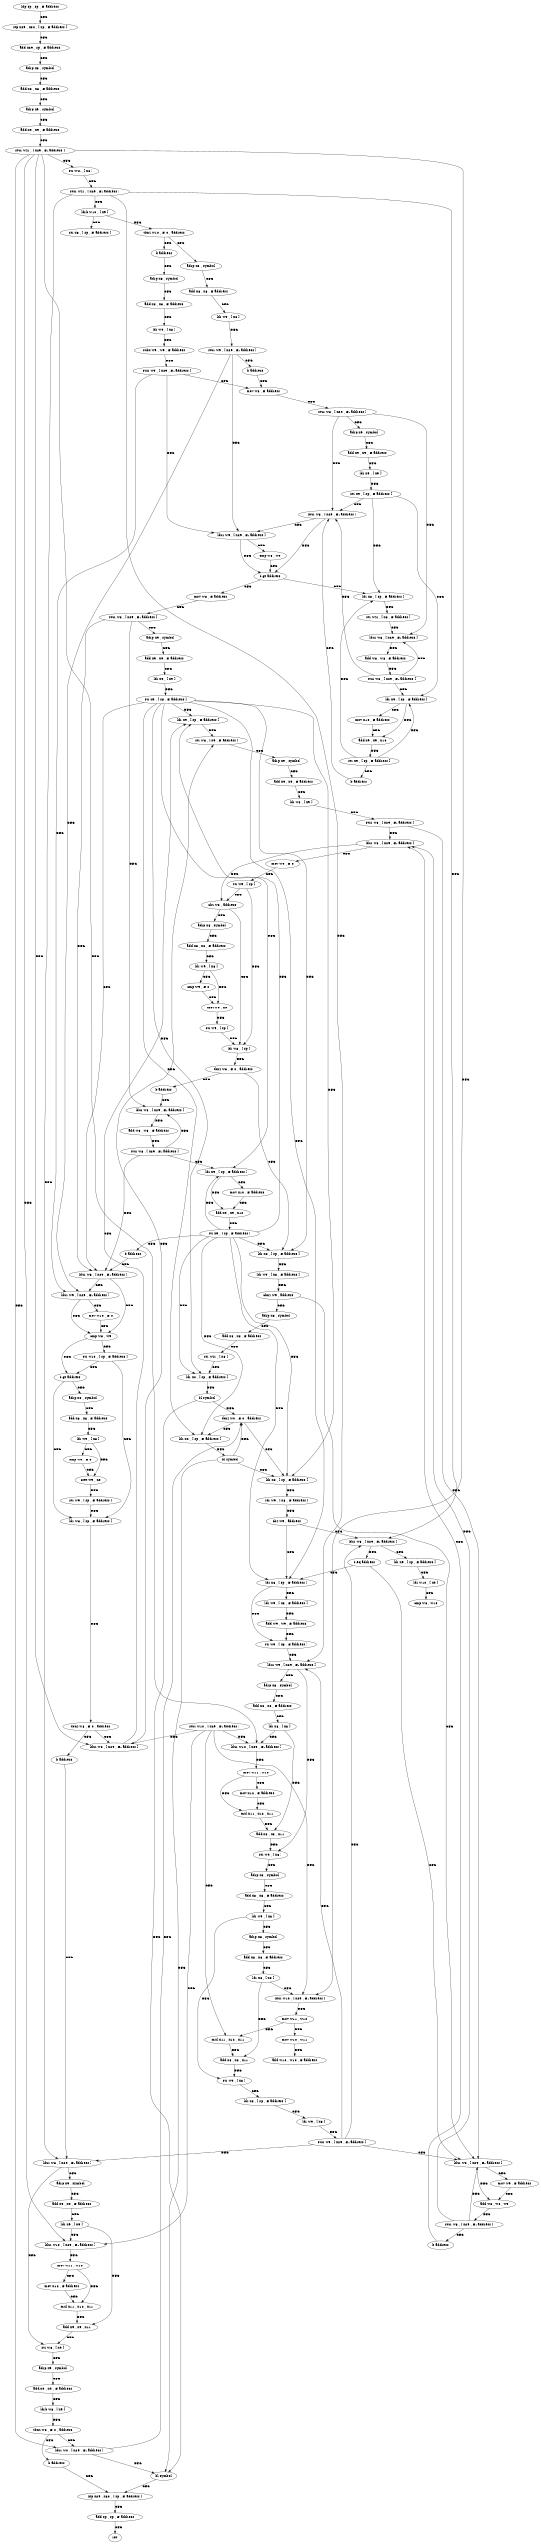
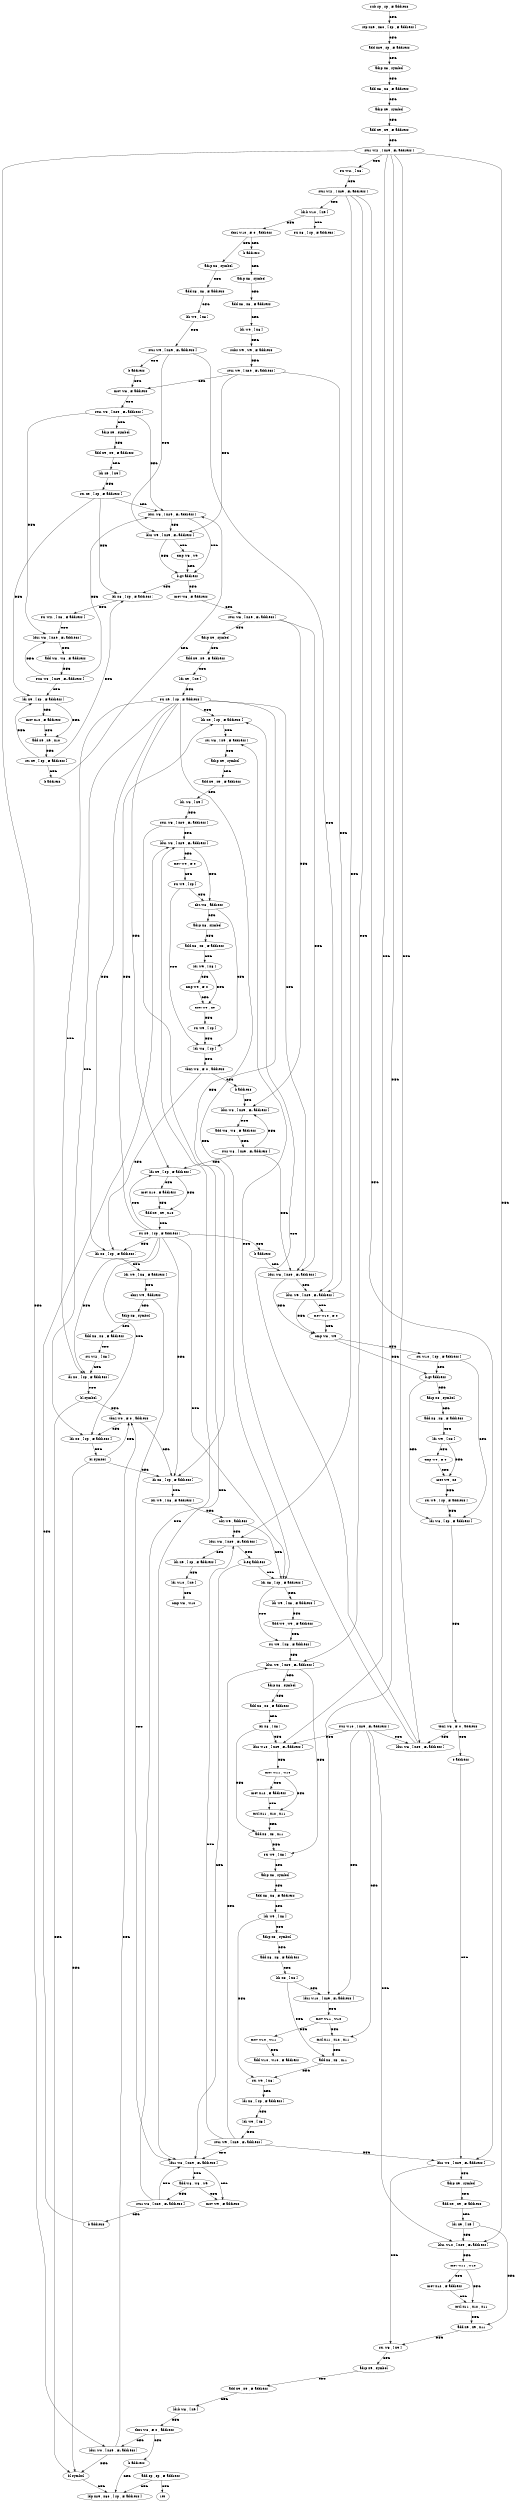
node "ldp sp , sp , # address": label "ldp sp , sp , # address" -> "sub sp , sp , # address"
edge "mov w9 , # address" -> "add w8 , w8 , w9": reversed
edge "ldp x29 , x30 , [ sp , # address ]" -> "add sp , sp , # address": reversed
